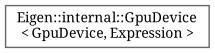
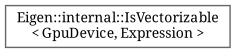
node "Eigen::internal::GpuDevice < GpuDevice, Expression >": label "Eigen::internal::GpuDevice < GpuDevice, Expression >" -> "Eigen::internal::IsVectorizable < GpuDevice, Expression >"
